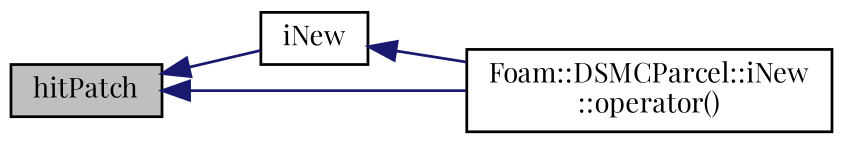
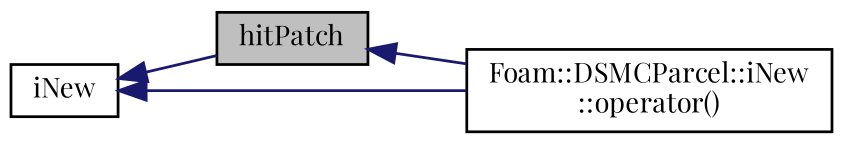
edge "iNew" -> "hitPatch": reversed
